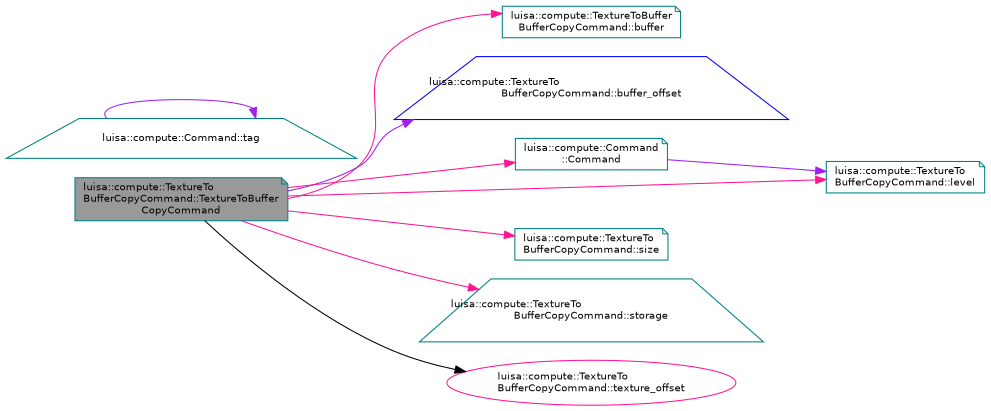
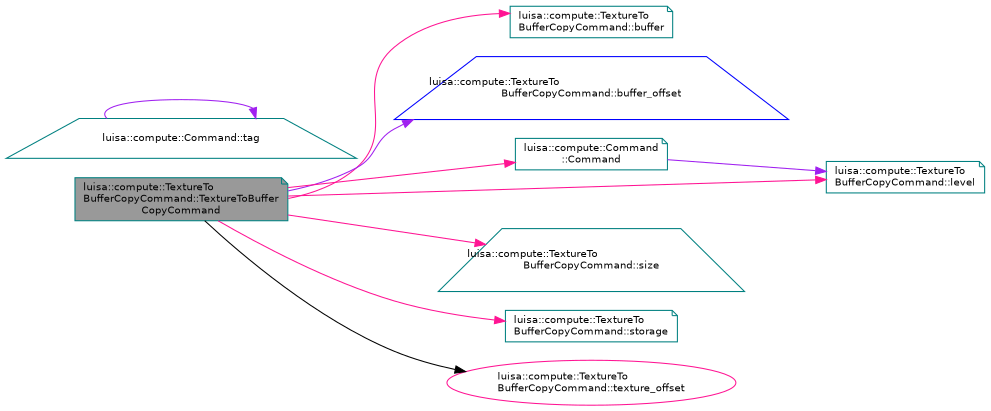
node "luisa::compute::TextureToBuffer BufferCopyCommand::buffer": label "luisa::compute::TextureToBuffer BufferCopyCommand::buffer" -> "luisa::compute::TextureTo BufferCopyCommand::buffer"
node "luisa::compute::TextureTo BufferCopyCommand::size": shape note -> trapezium
node "luisa::compute::TextureTo BufferCopyCommand::storage": shape trapezium -> note
